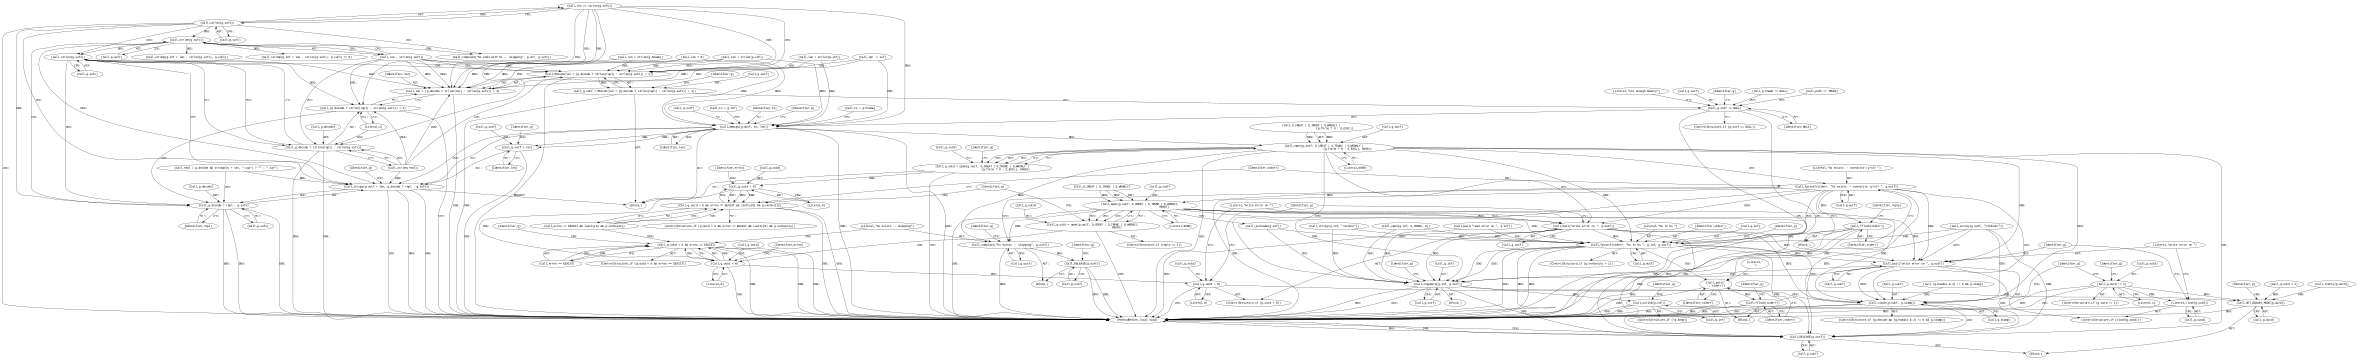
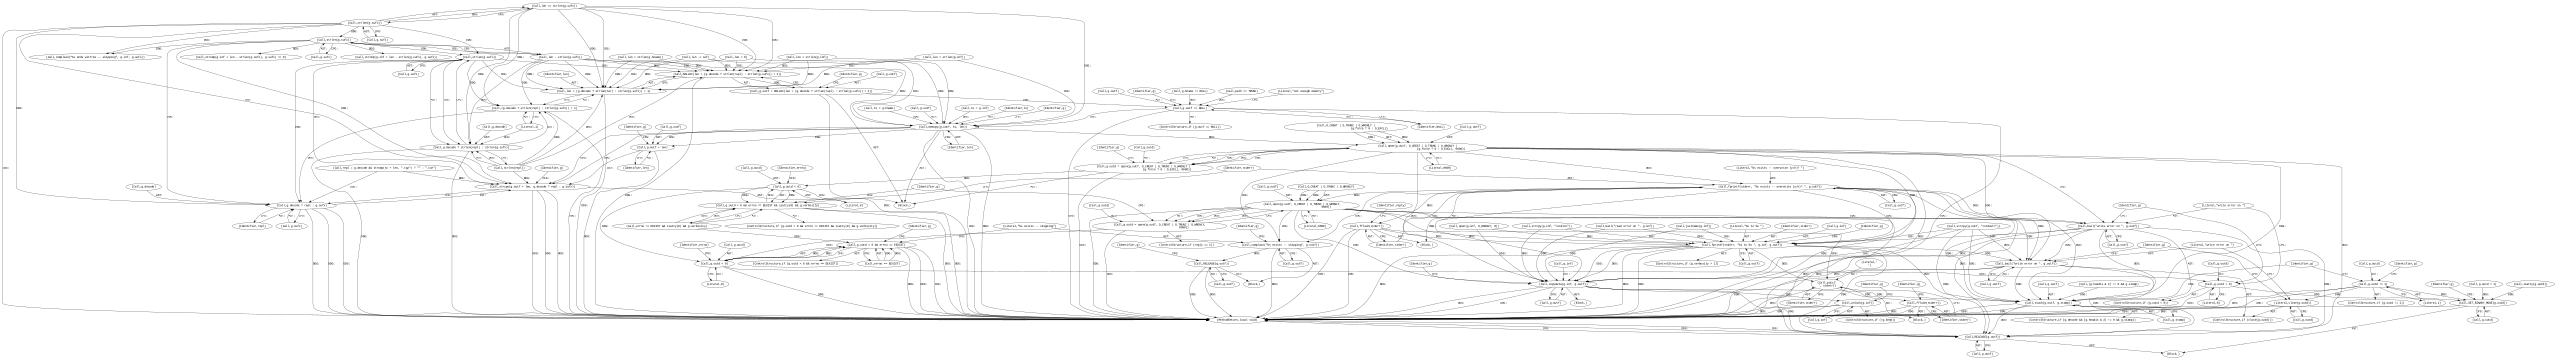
edge "(Call,open(g.outf, O_CREAT | O_TRUNC | O_WRONLY, 0600))" -> "(Call,justname(g.inf))": now "(Call,open(g.outf, O_CREAT | O_TRUNC | O_WRONLY, 0600))" -> "(Call,copymeta(g.inf, g.outf))"
node "(Call,open(g.inf, O_TRUNC, 0))": label "(Call,open(g.inf, O_TRUNC, 0))" -> "(Call,open(g.inf, O_RDONLY, 0))"
